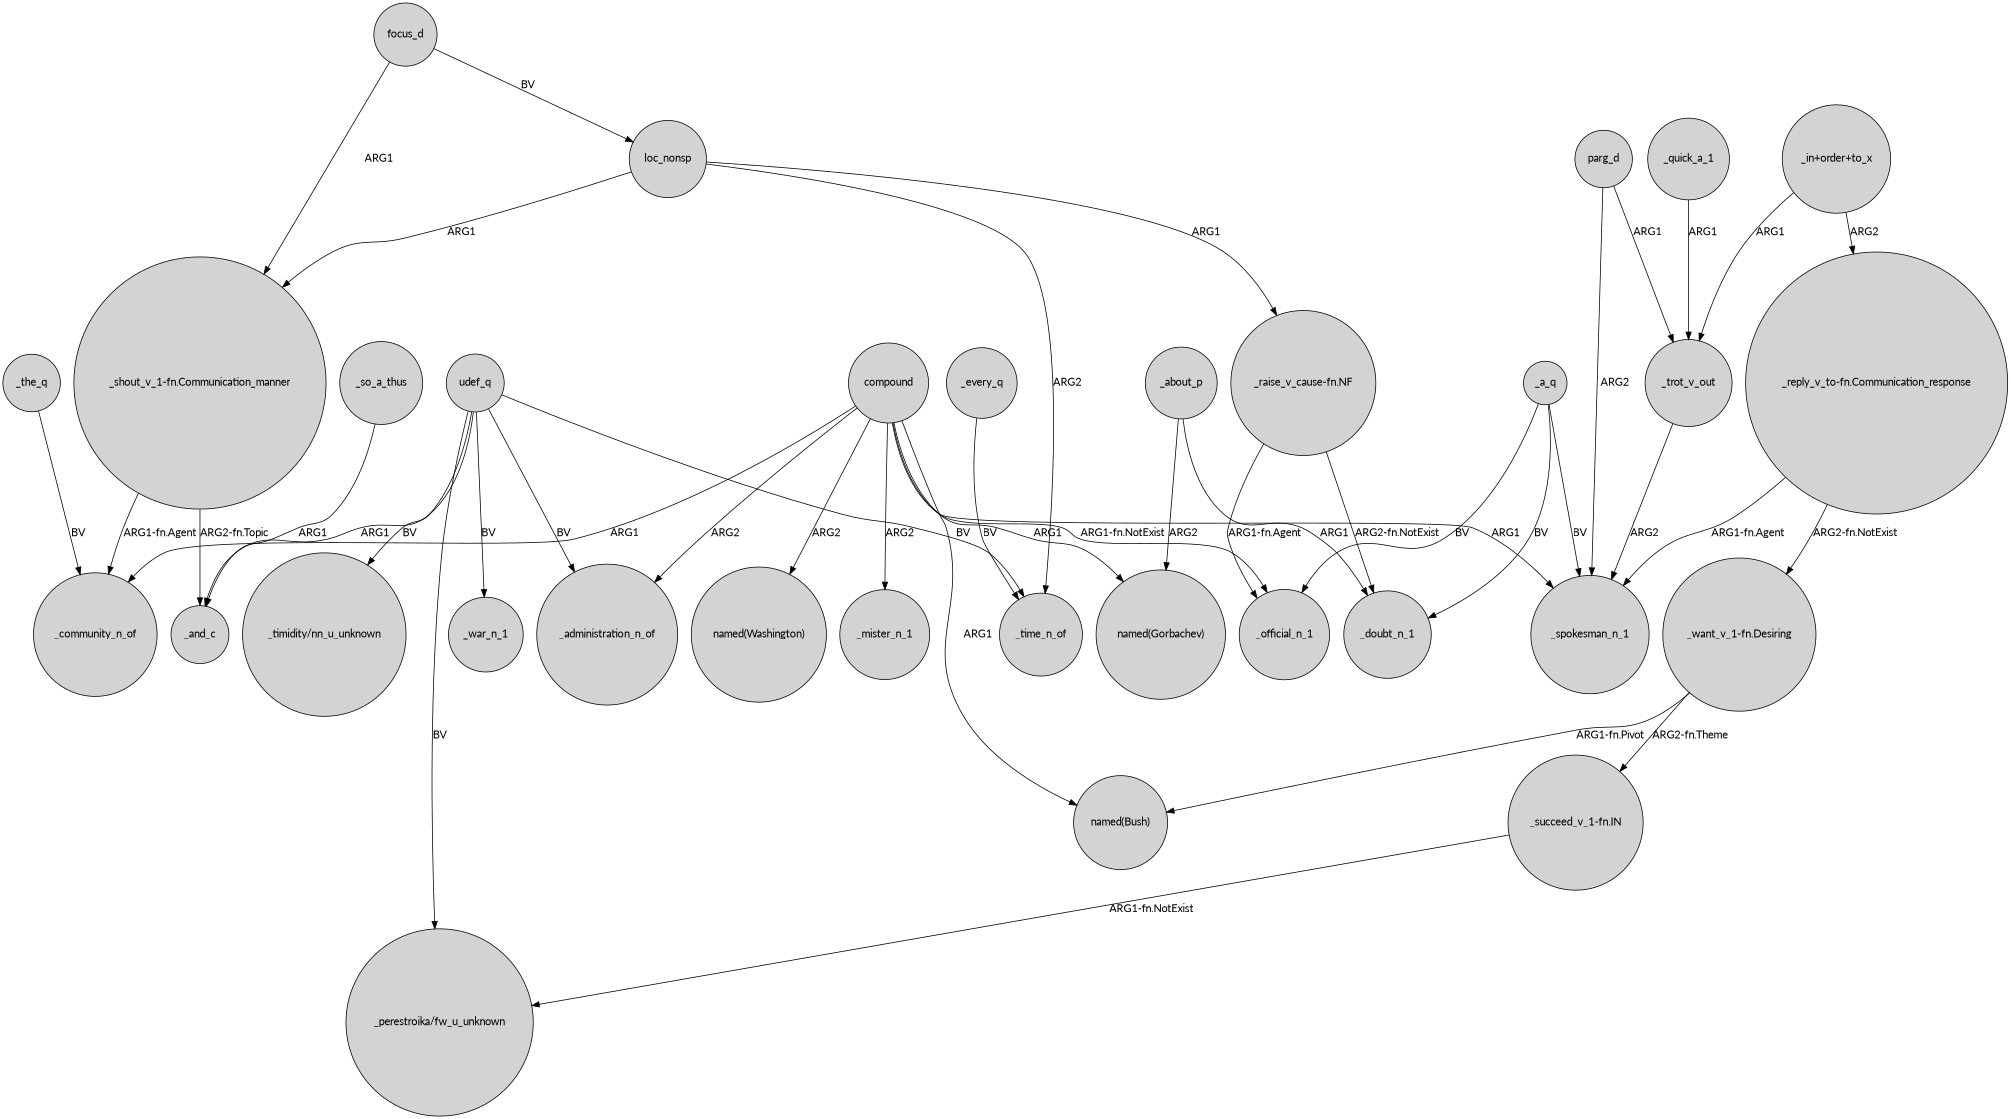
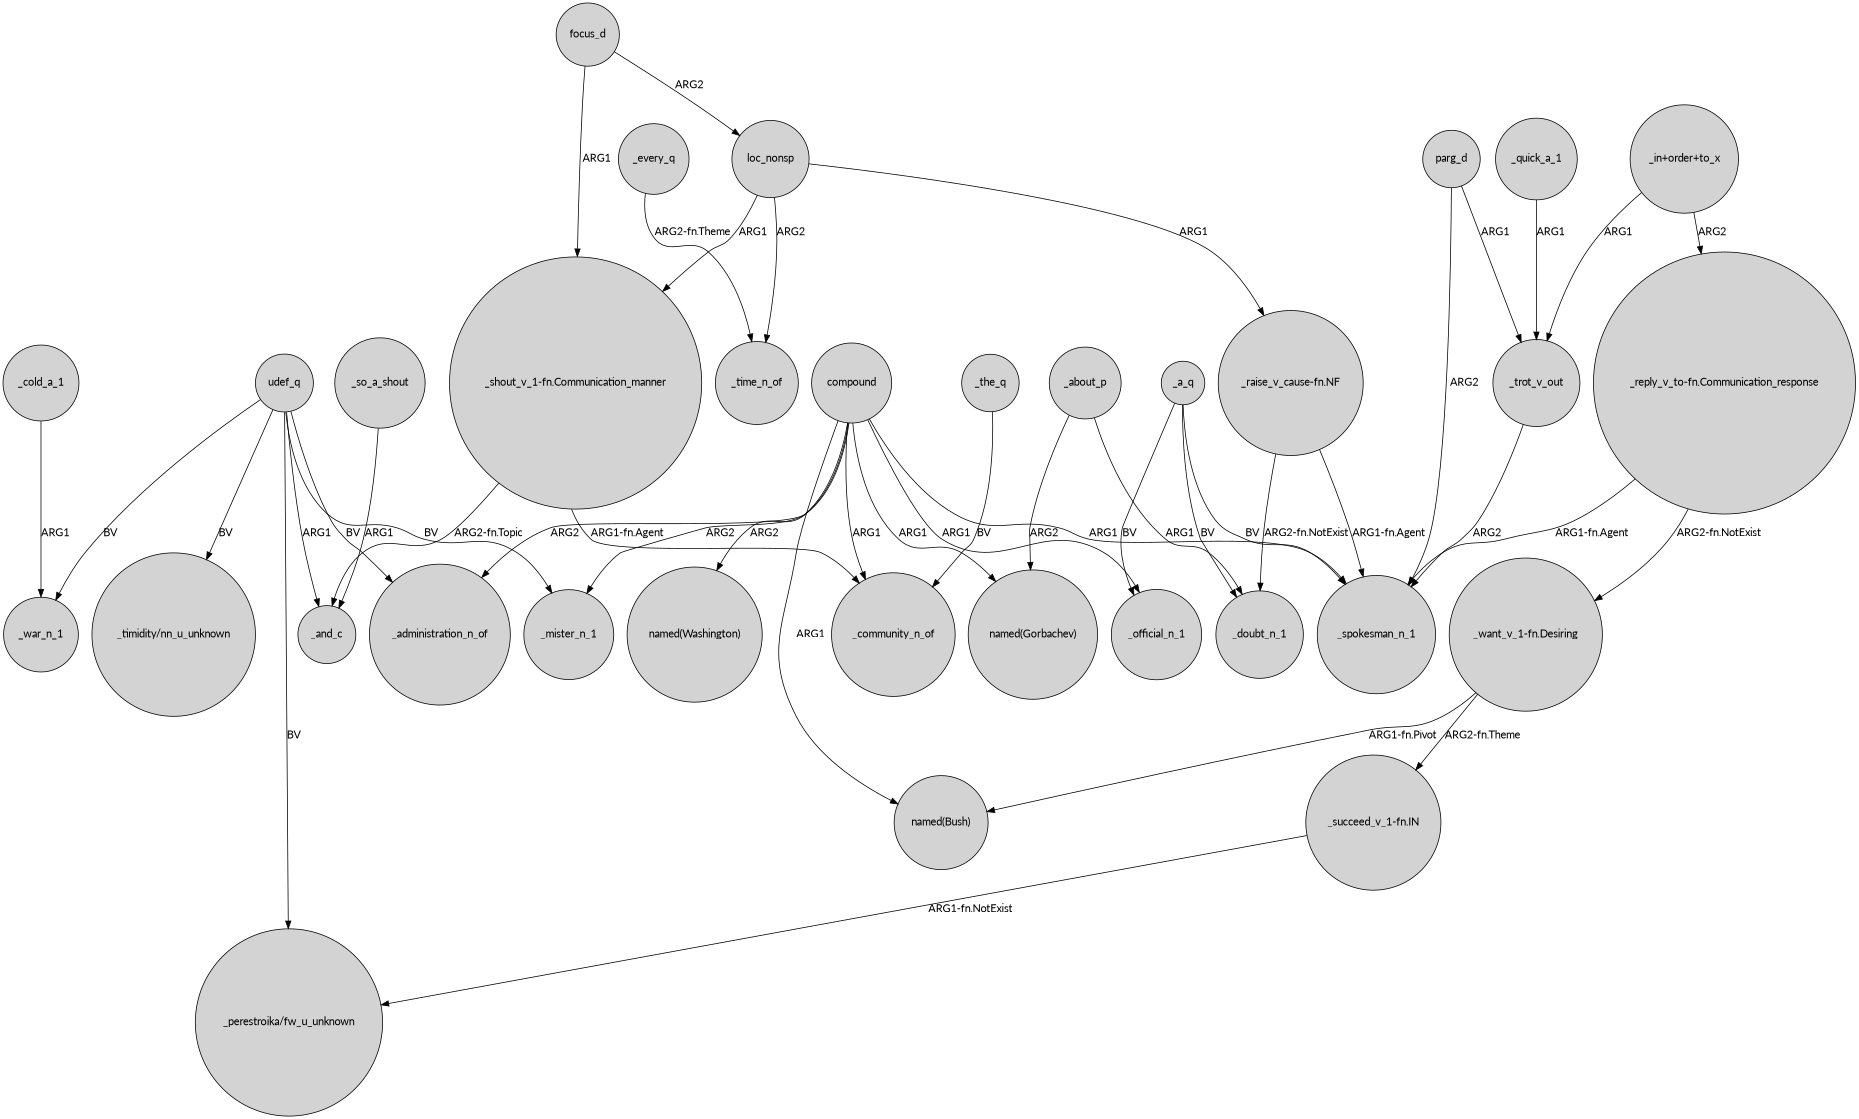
edge "focus_d" -> "loc_nonsp": label "BV" -> "ARG2"
node "_cold_a_1": added
node "_so_a_thus": label "_so_a_thus" -> "_so_a_shout"
edge "udef_q" -> "_time_n_of": now "udef_q" -> "_mister_n_1"
edge "_raise_v_cause-fn.NF" -> "_official_n_1": now "_raise_v_cause-fn.NF" -> "_spokesman_n_1"
edge "_every_q" -> "_time_n_of": label "BV" -> "ARG2-fn.Theme"
edge "compound" -> "_official_n_1": label "ARG1-fn.NotExist" -> "ARG1"
